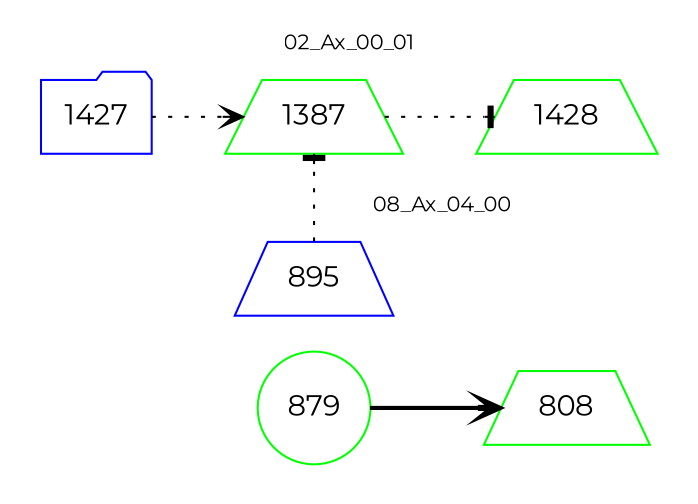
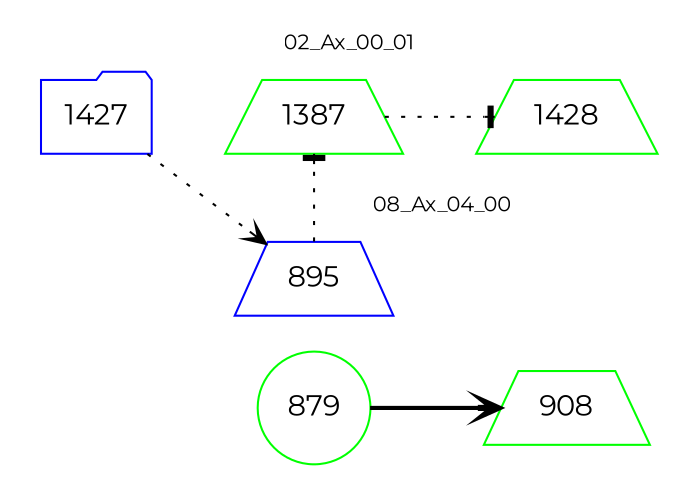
edge "1427" -> "1387": now "1427" -> "895"
node "808": label "808" -> "908"
